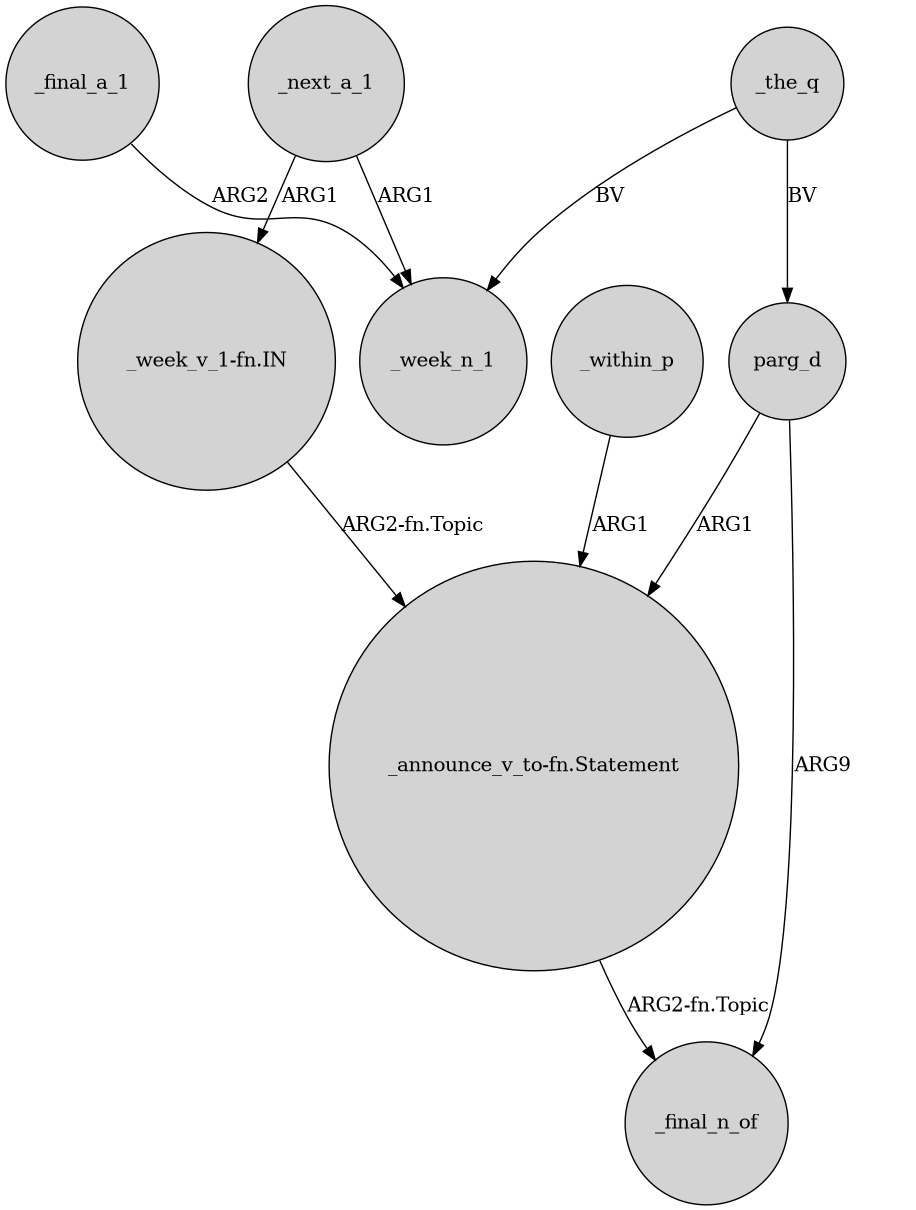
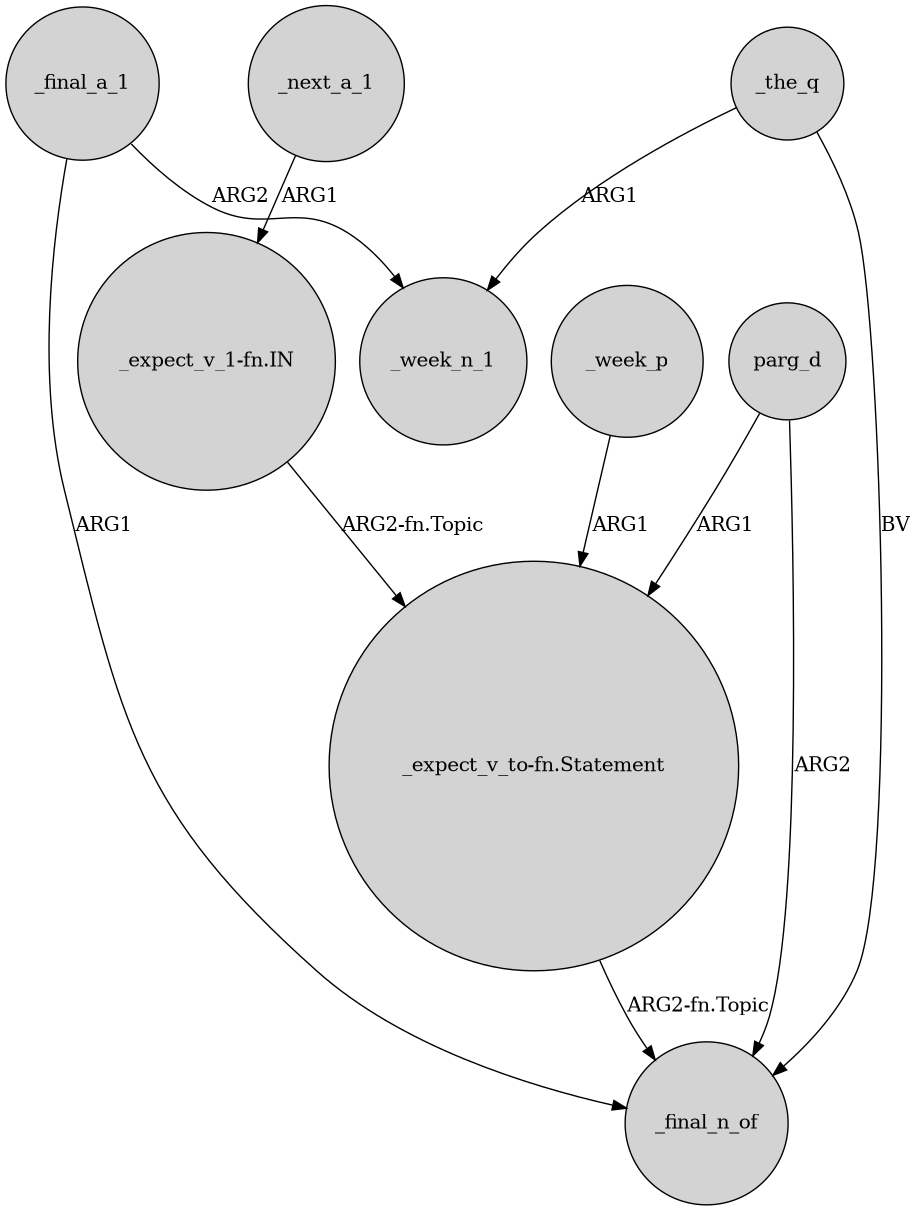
edge "_the_q" -> "_week_n_1": label "BV" -> "ARG1"
edge "_next_a_1" -> "_week_n_1": removed, label "ARG1"
edge "_the_q" -> "parg_d": now "_the_q" -> "_final_n_of"
node "_week_v_1-fn.IN": label "_week_v_1-fn.IN" -> "_expect_v_1-fn.IN"
node "_within_p": label "_within_p" -> "_week_p"
edge "_final_a_1" -> "_final_n_of": added, label "ARG1"
node "_announce_v_to-fn.Statement": label "_announce_v_to-fn.Statement" -> "_expect_v_to-fn.Statement"
edge "parg_d" -> "_final_n_of": label "ARG9" -> "ARG2"
